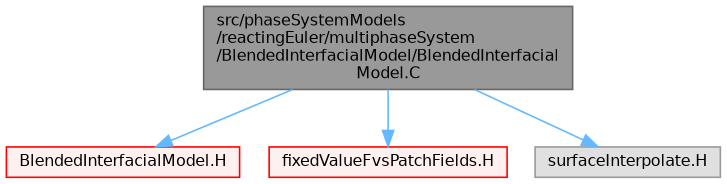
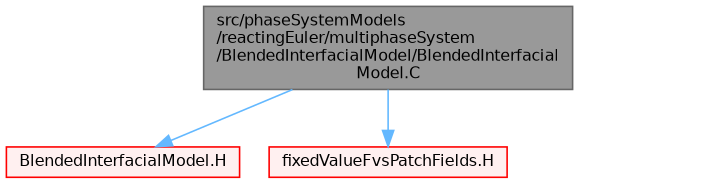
node "surfaceInterpolate.H": removed
